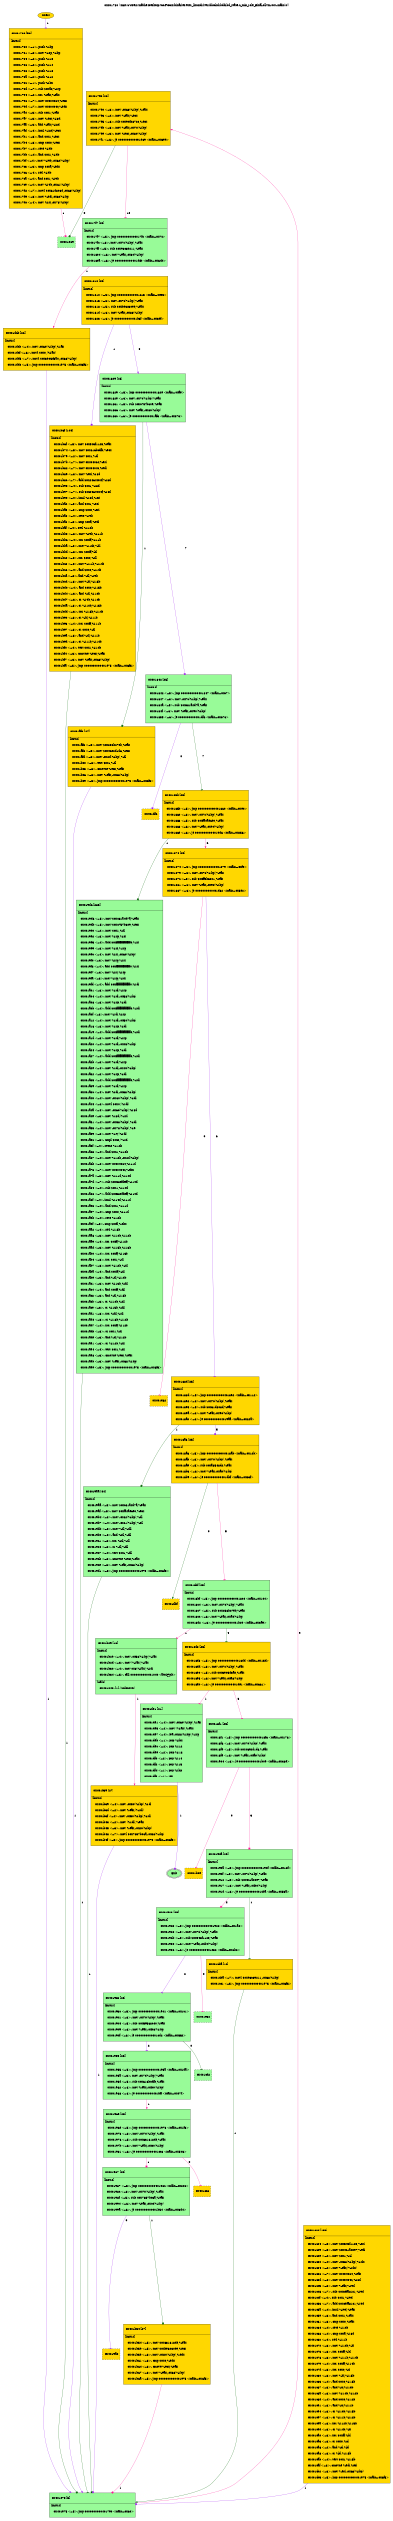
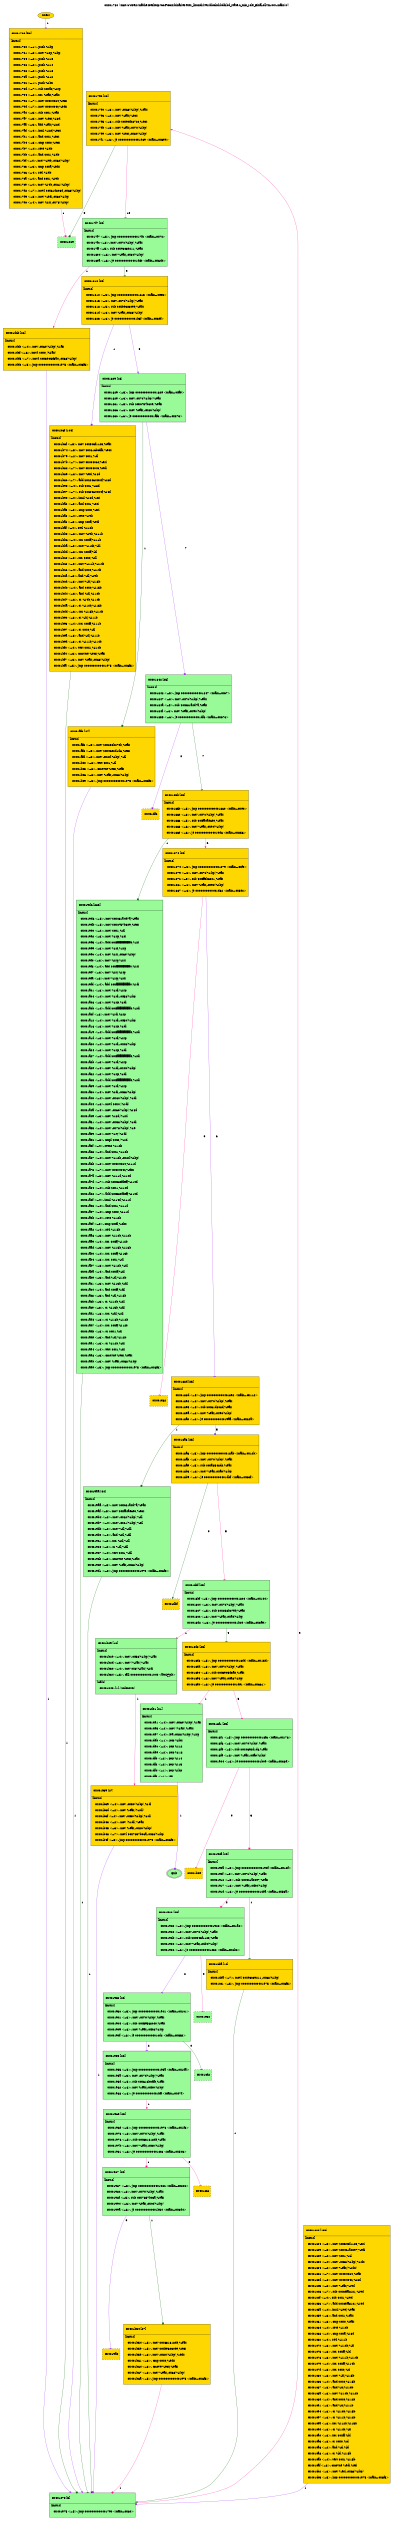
edge "0x4017f7 [25]" -> "0x401810 [25]": added, label "9"
